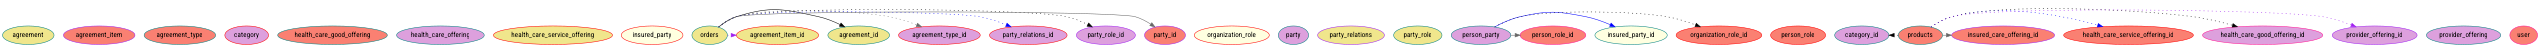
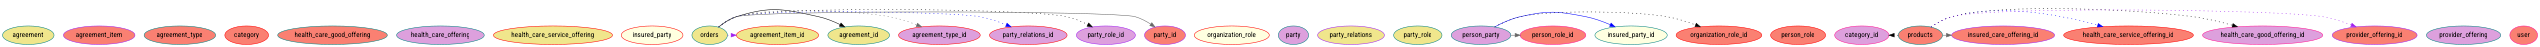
node "category": fillcolor plum -> salmon
node "category_id": color teal -> deeppink
node "provider_offering_id": fillcolor plum -> salmon
